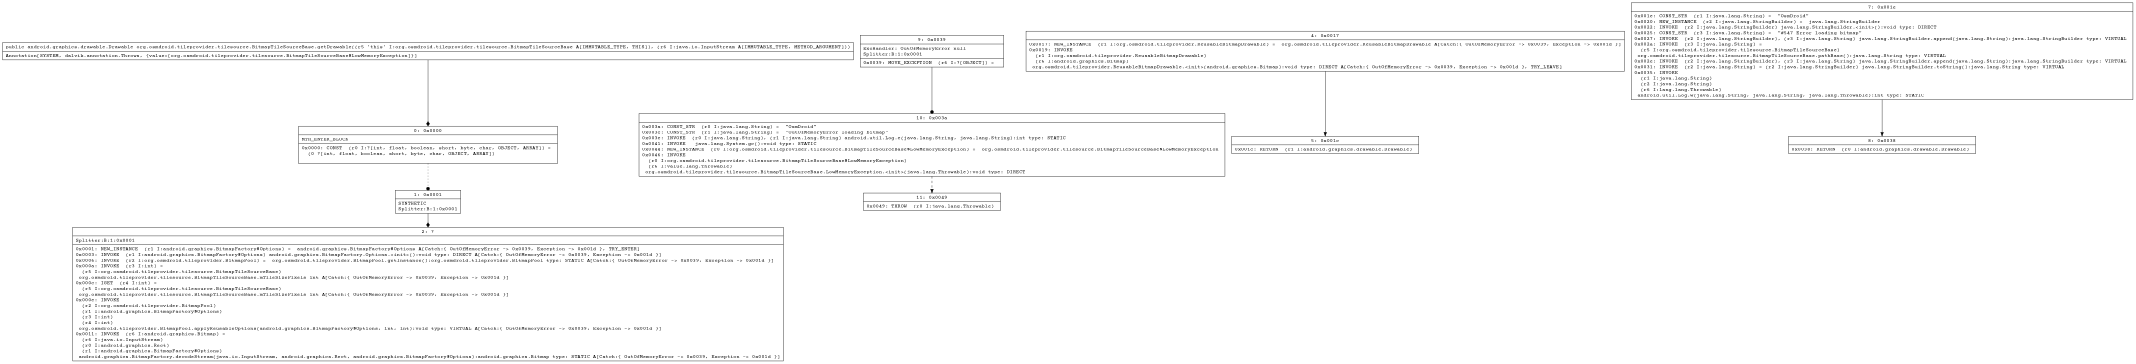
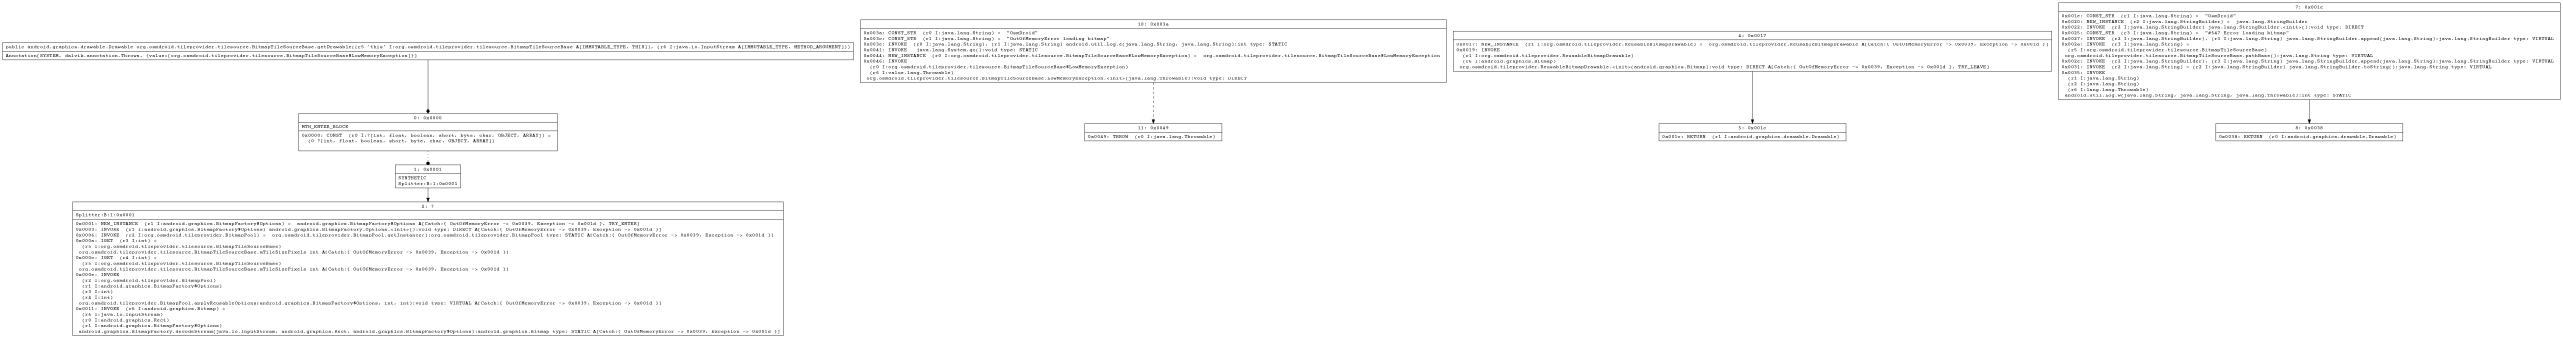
node "9: 0x0039": removed
edge "1: 0x0001" -> "2: ?": arrowhead diamond -> normal
node "2: ?": text "0x000a: INVOKE  (r3 I:int) =" -> "0x000a: IGET  (r3 I:int) ="
